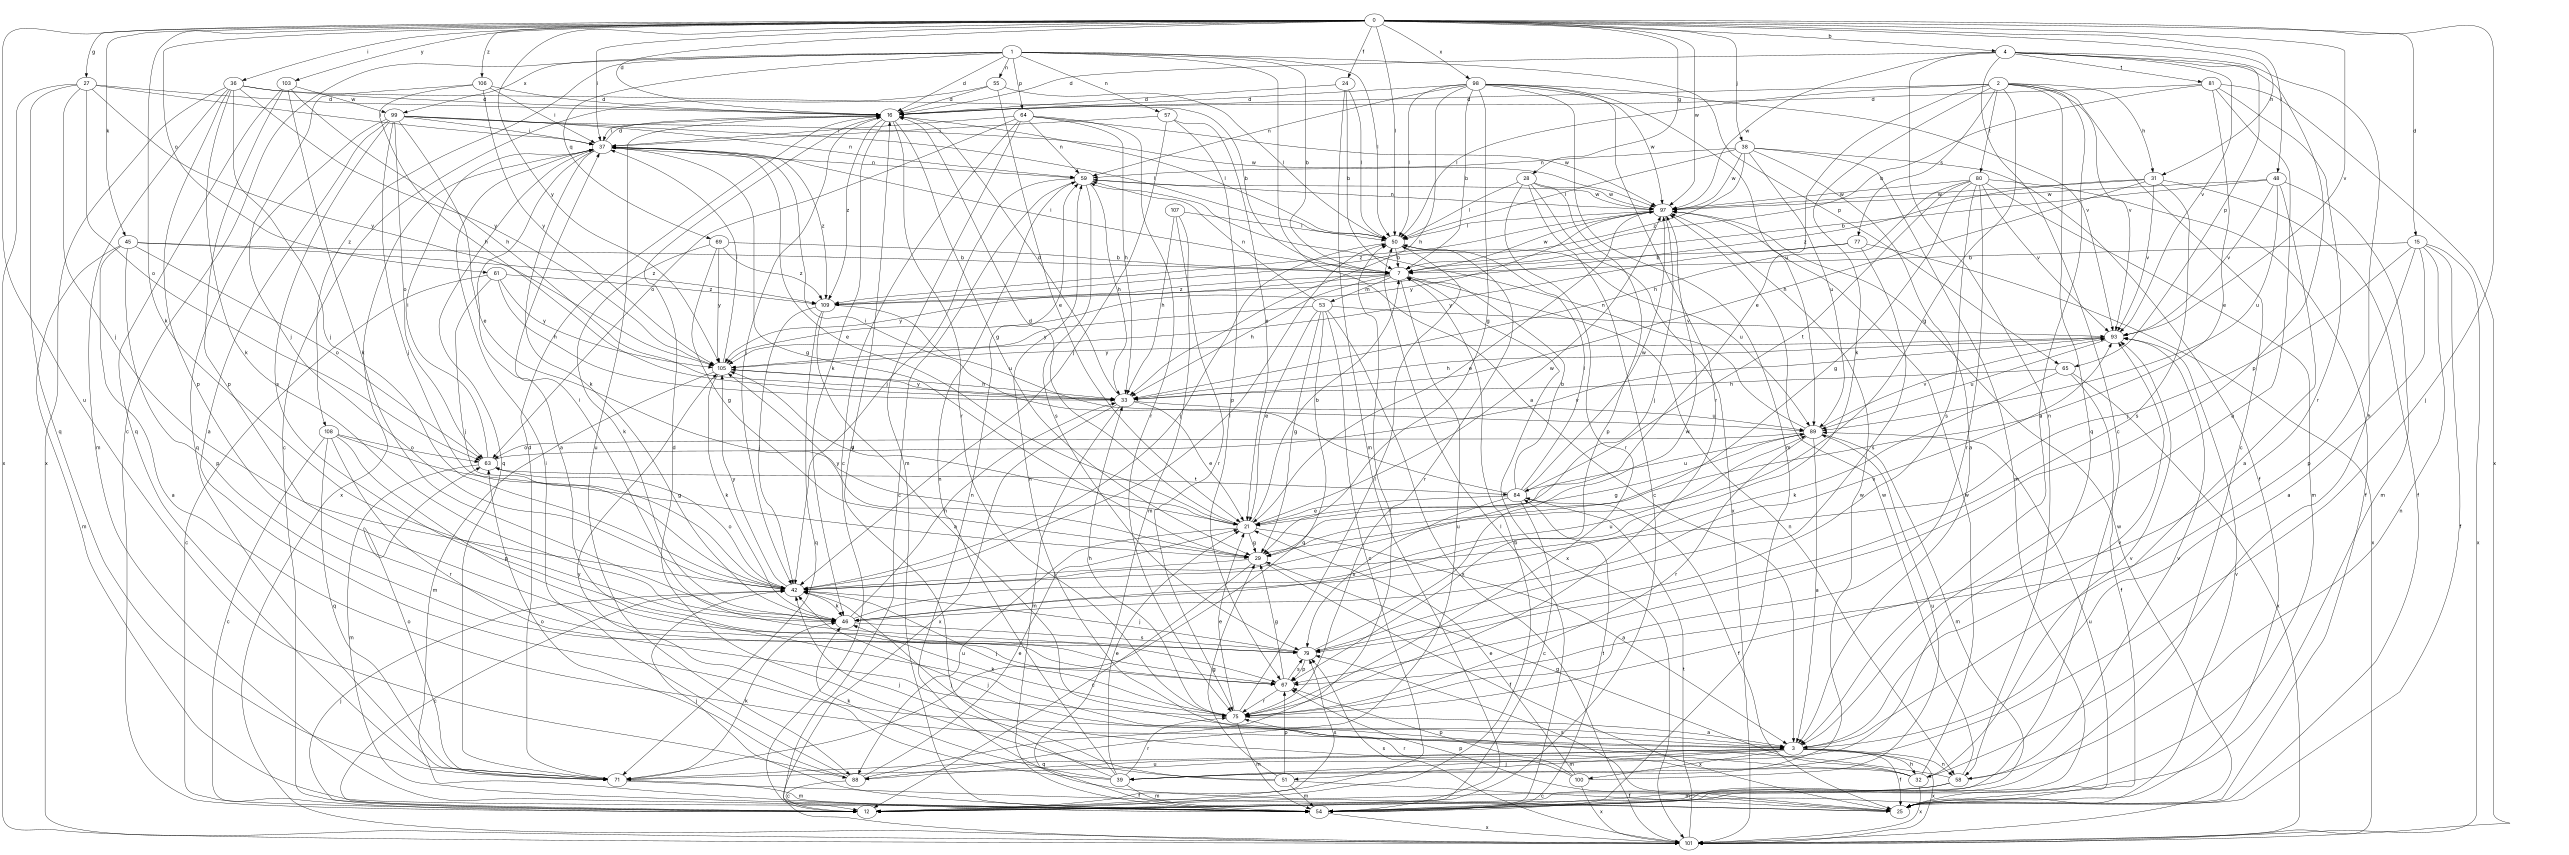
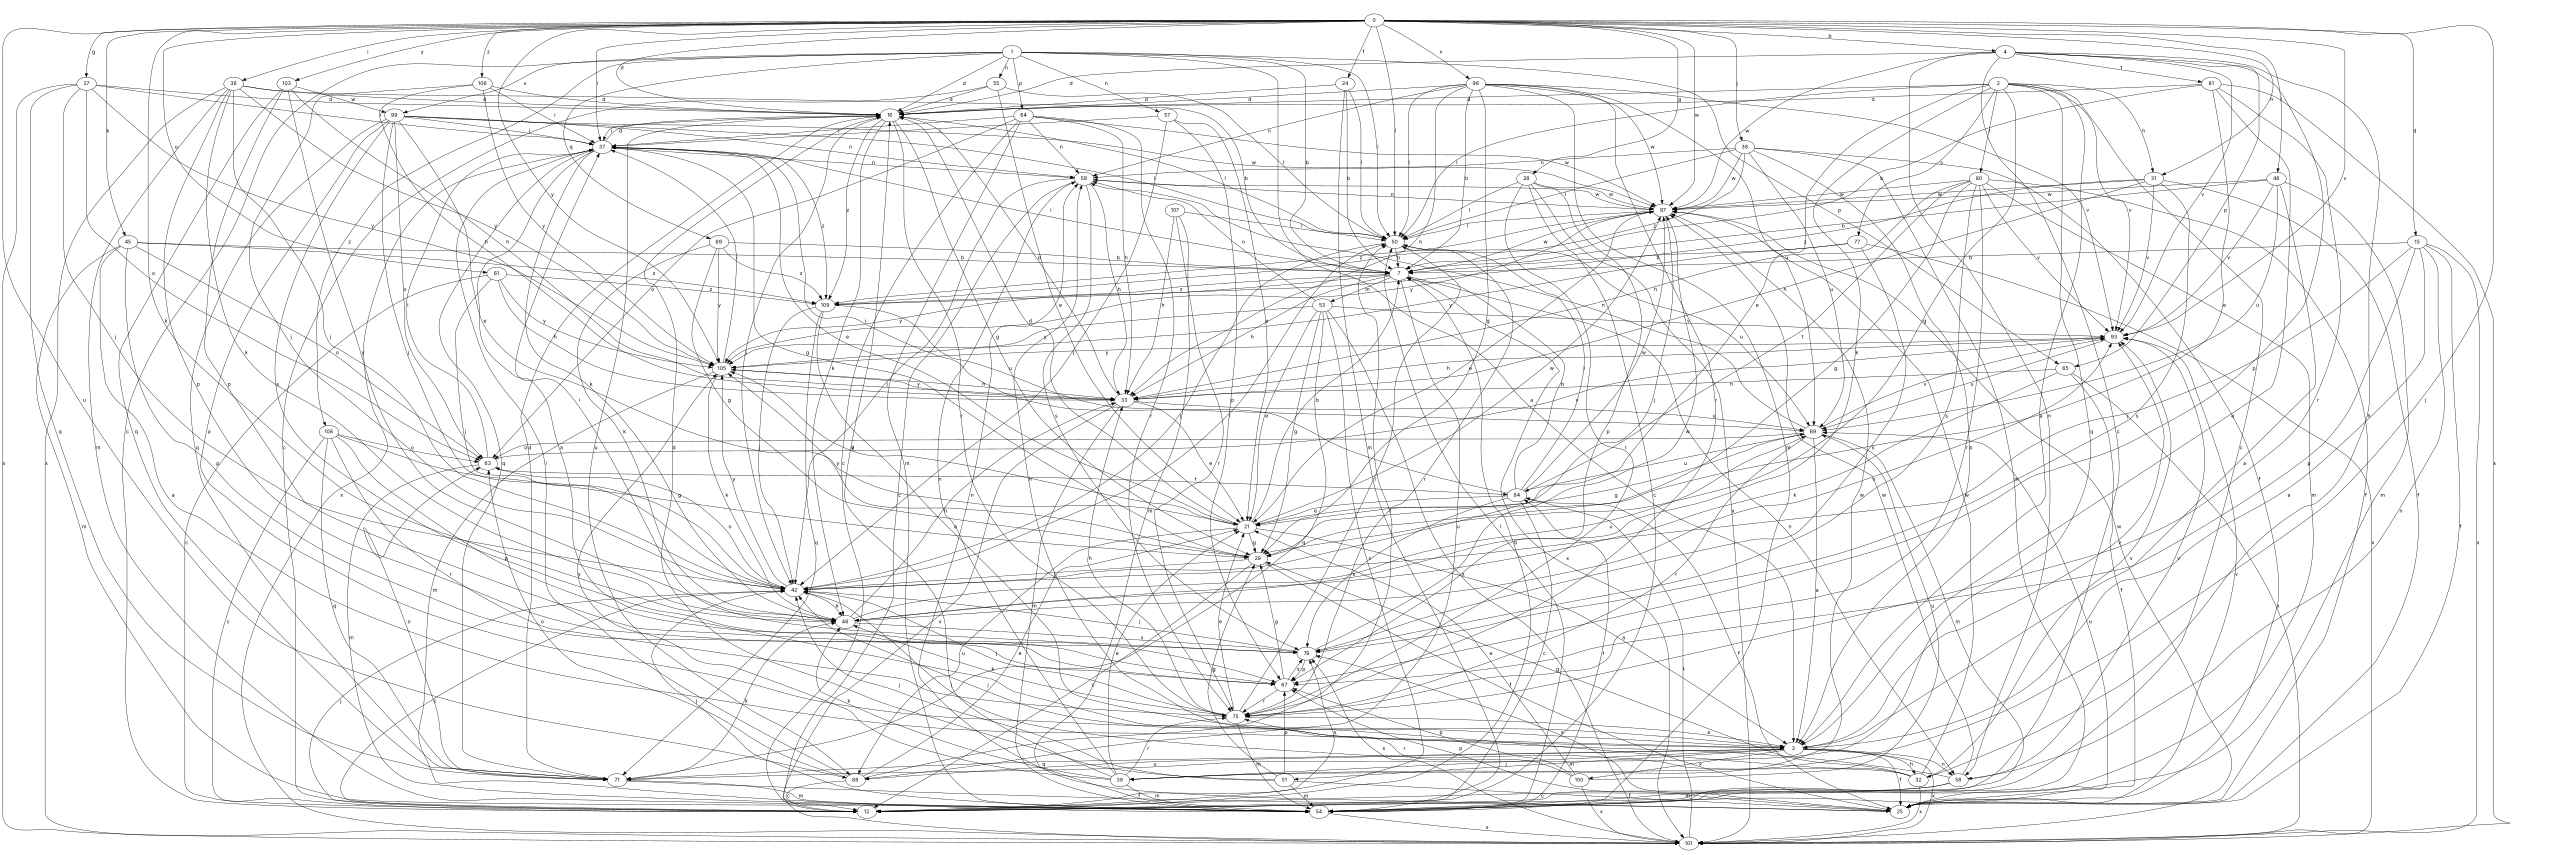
edge "103" -> "46": label "k" -> "y"
